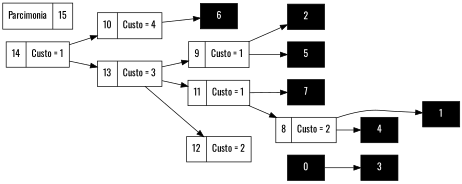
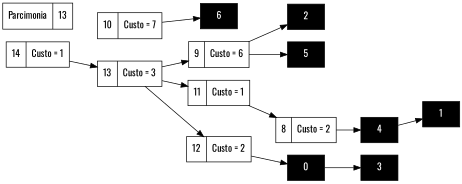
node "Parcimonia": text "15" -> "13"
node "10": text "Custo = 4" -> "Custo = 7"
edge "14" -> "10": removed
node "9": text "Custo = 1" -> "Custo = 6"
node "7": removed
edge "8" -> "1": now "4" -> "1"
edge "12" -> "0": added
